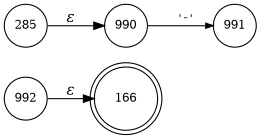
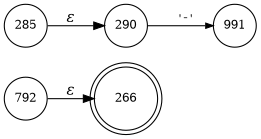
node "990": label "990" -> "290"
node "992": label "992" -> "792"
node "166": label "166" -> "266"
